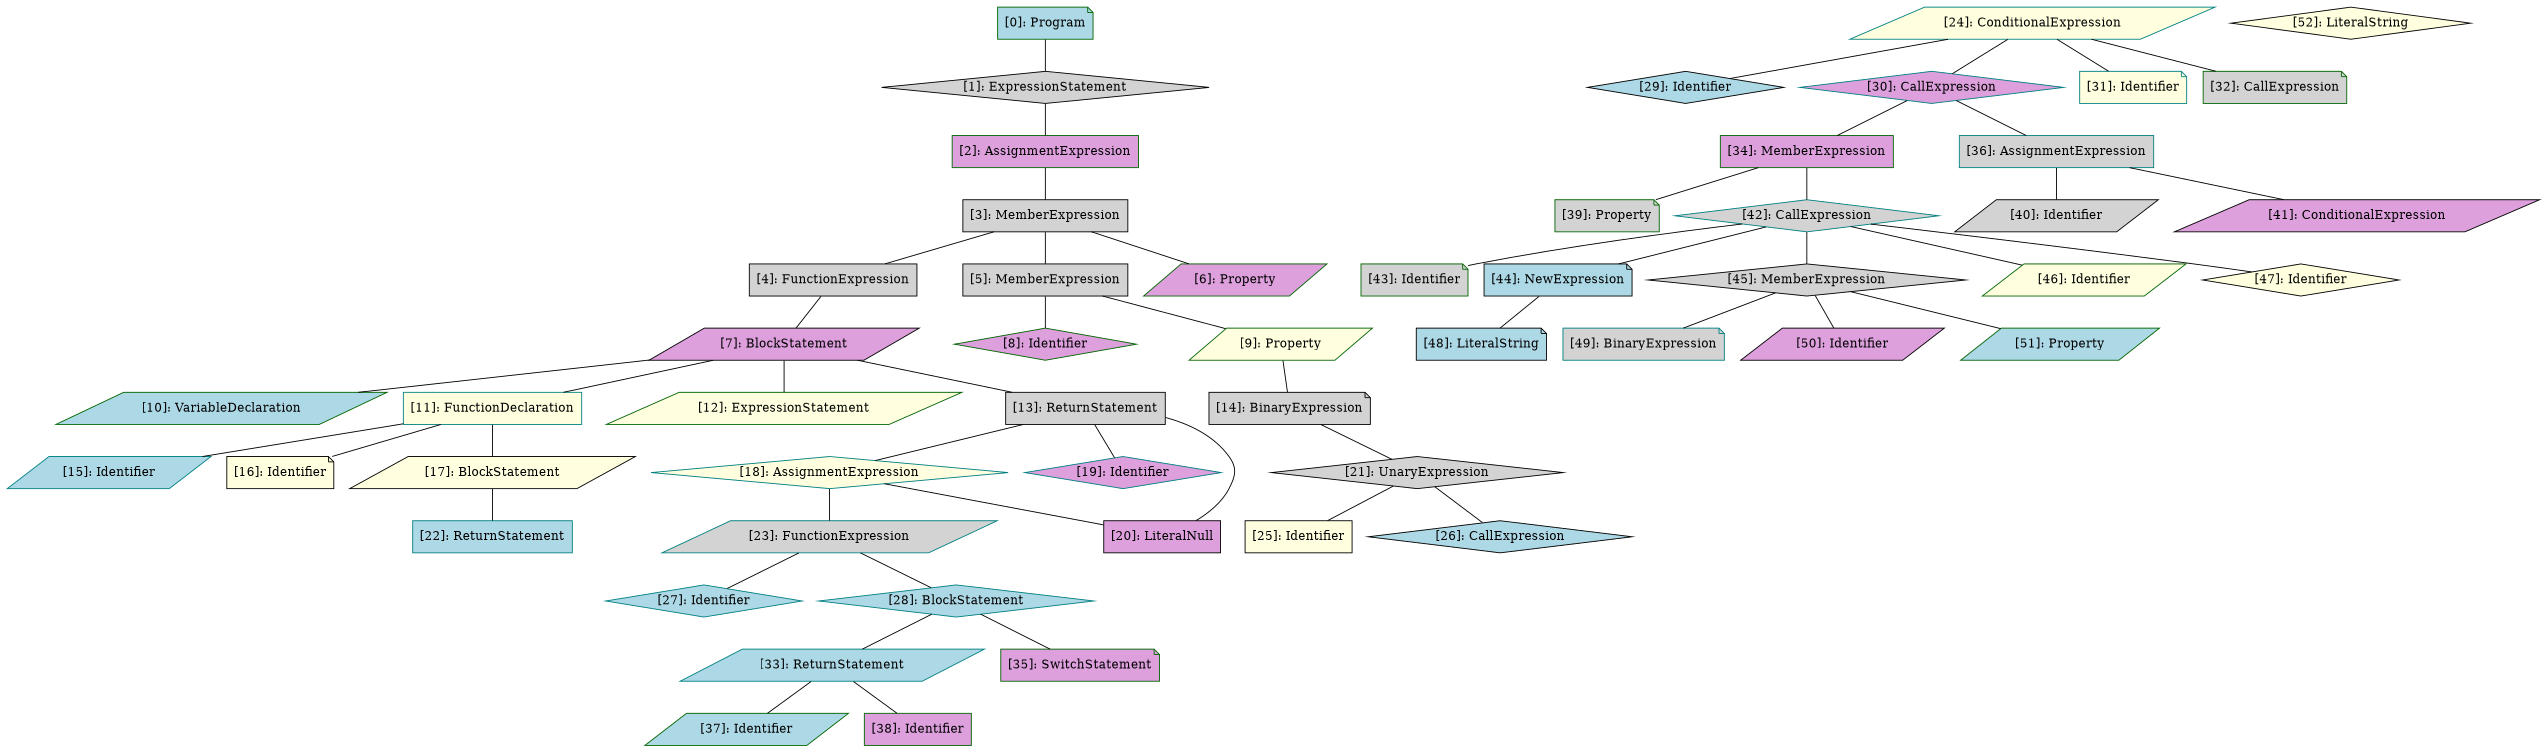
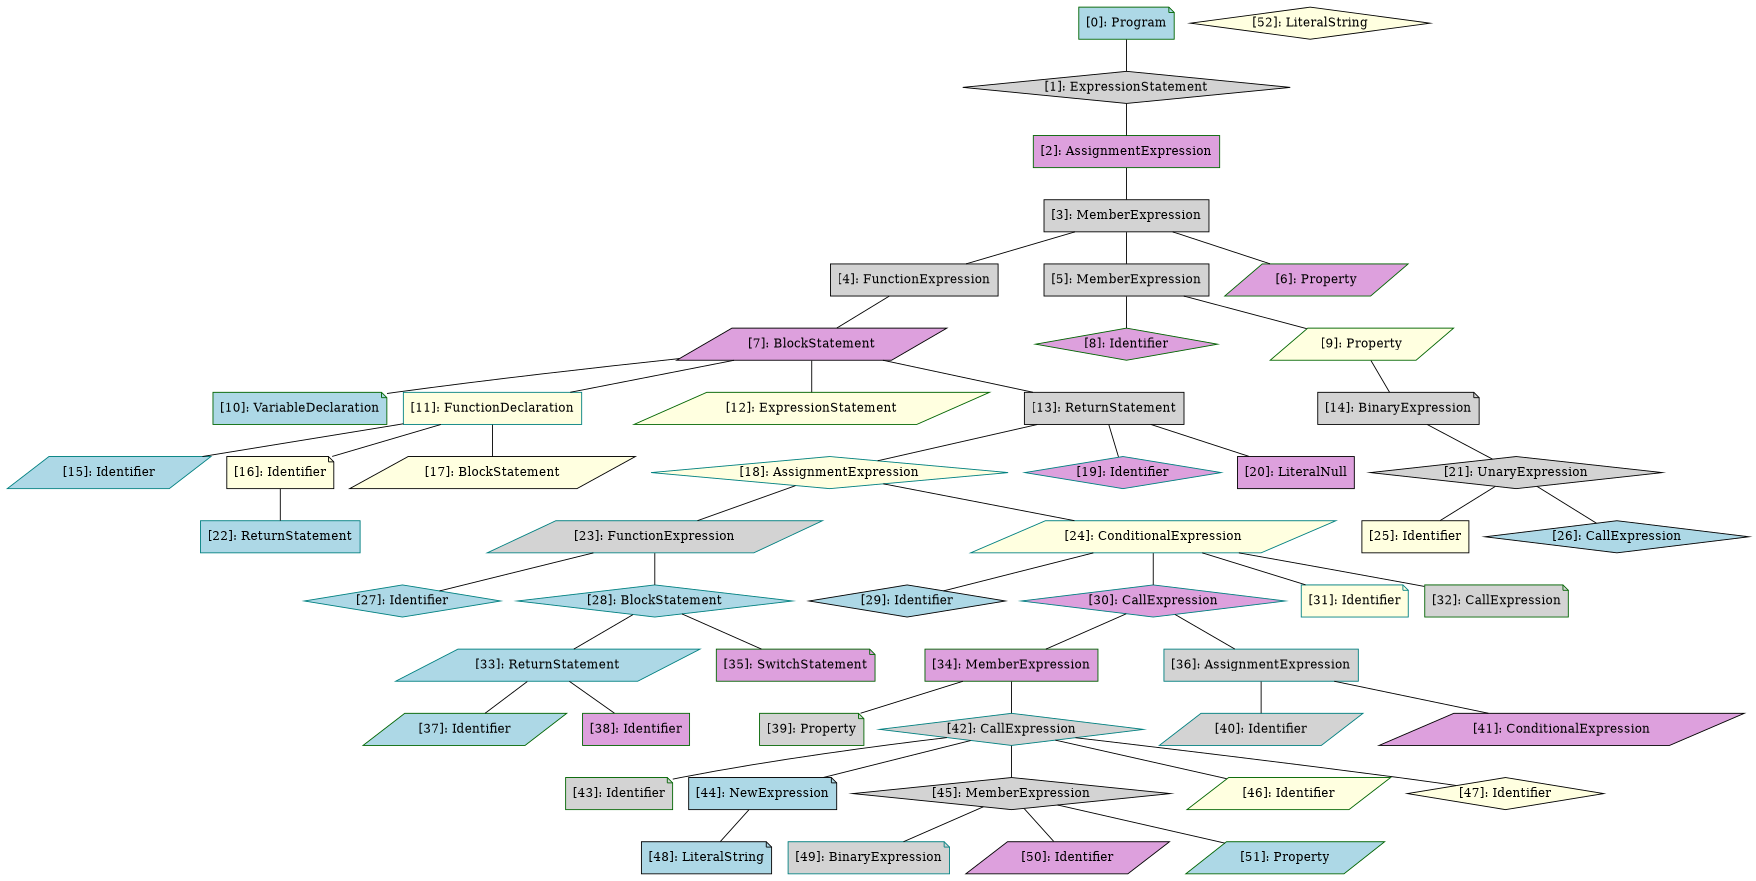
node "[40]: Identifier": color black -> teal
node "[10]: VariableDeclaration": shape parallelogram -> note
edge "[18]: AssignmentExpression" -- "[20]: LiteralNull": now "[18]: AssignmentExpression" -- "[24]: ConditionalExpression"
edge "[17]: BlockStatement" -- "[22]: ReturnStatement": now "[16]: Identifier" -- "[22]: ReturnStatement"
